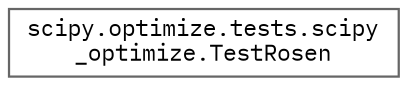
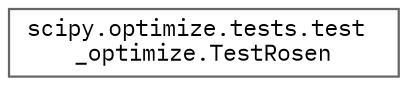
node "scipy.optimize.tests.scipy _optimize.TestRosen": label "scipy.optimize.tests.scipy _optimize.TestRosen" -> "scipy.optimize.tests.test _optimize.TestRosen"
